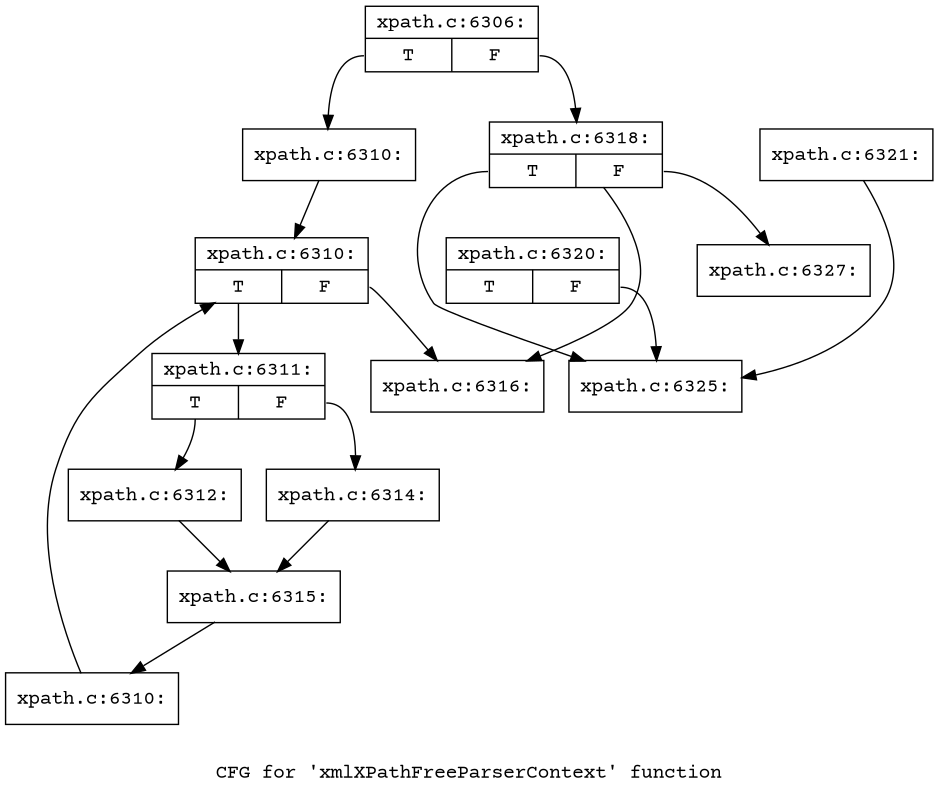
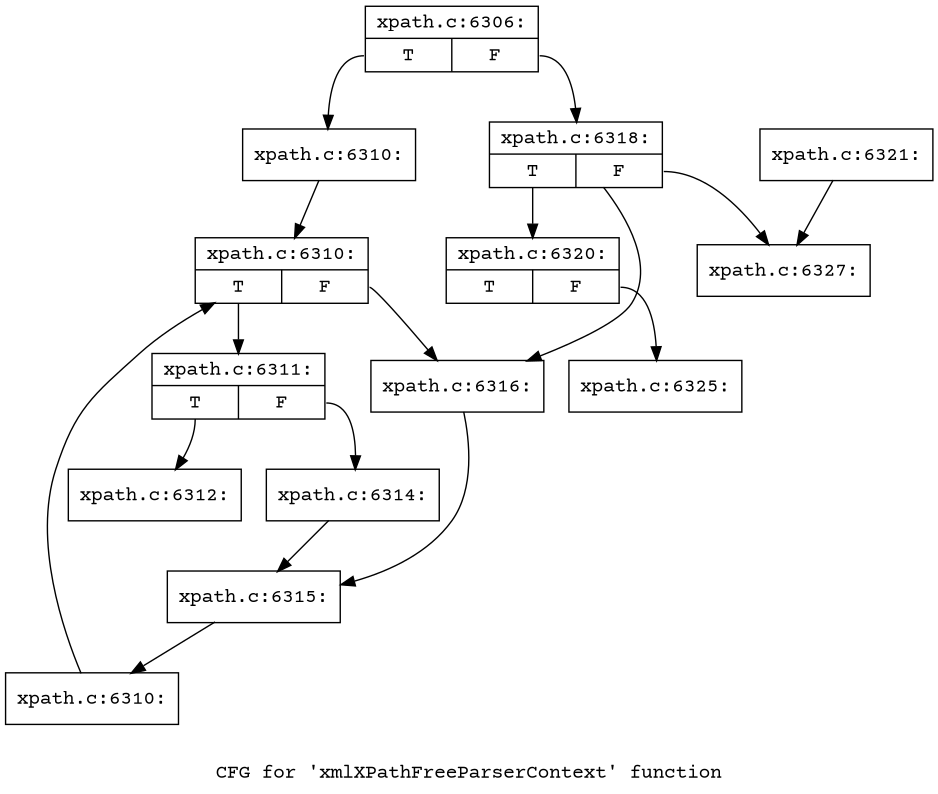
edge "xpath.c:6318:" -> "xpath.c:6325:": now "xpath.c:6318:" -> "xpath.c:6320:"
edge "xpath.c:6321:" -> "xpath.c:6325:": now "xpath.c:6321:" -> "xpath.c:6327:"
edge "xpath.c:6312:" -> "xpath.c:6315:": now "xpath.c:6316:" -> "xpath.c:6315:"
